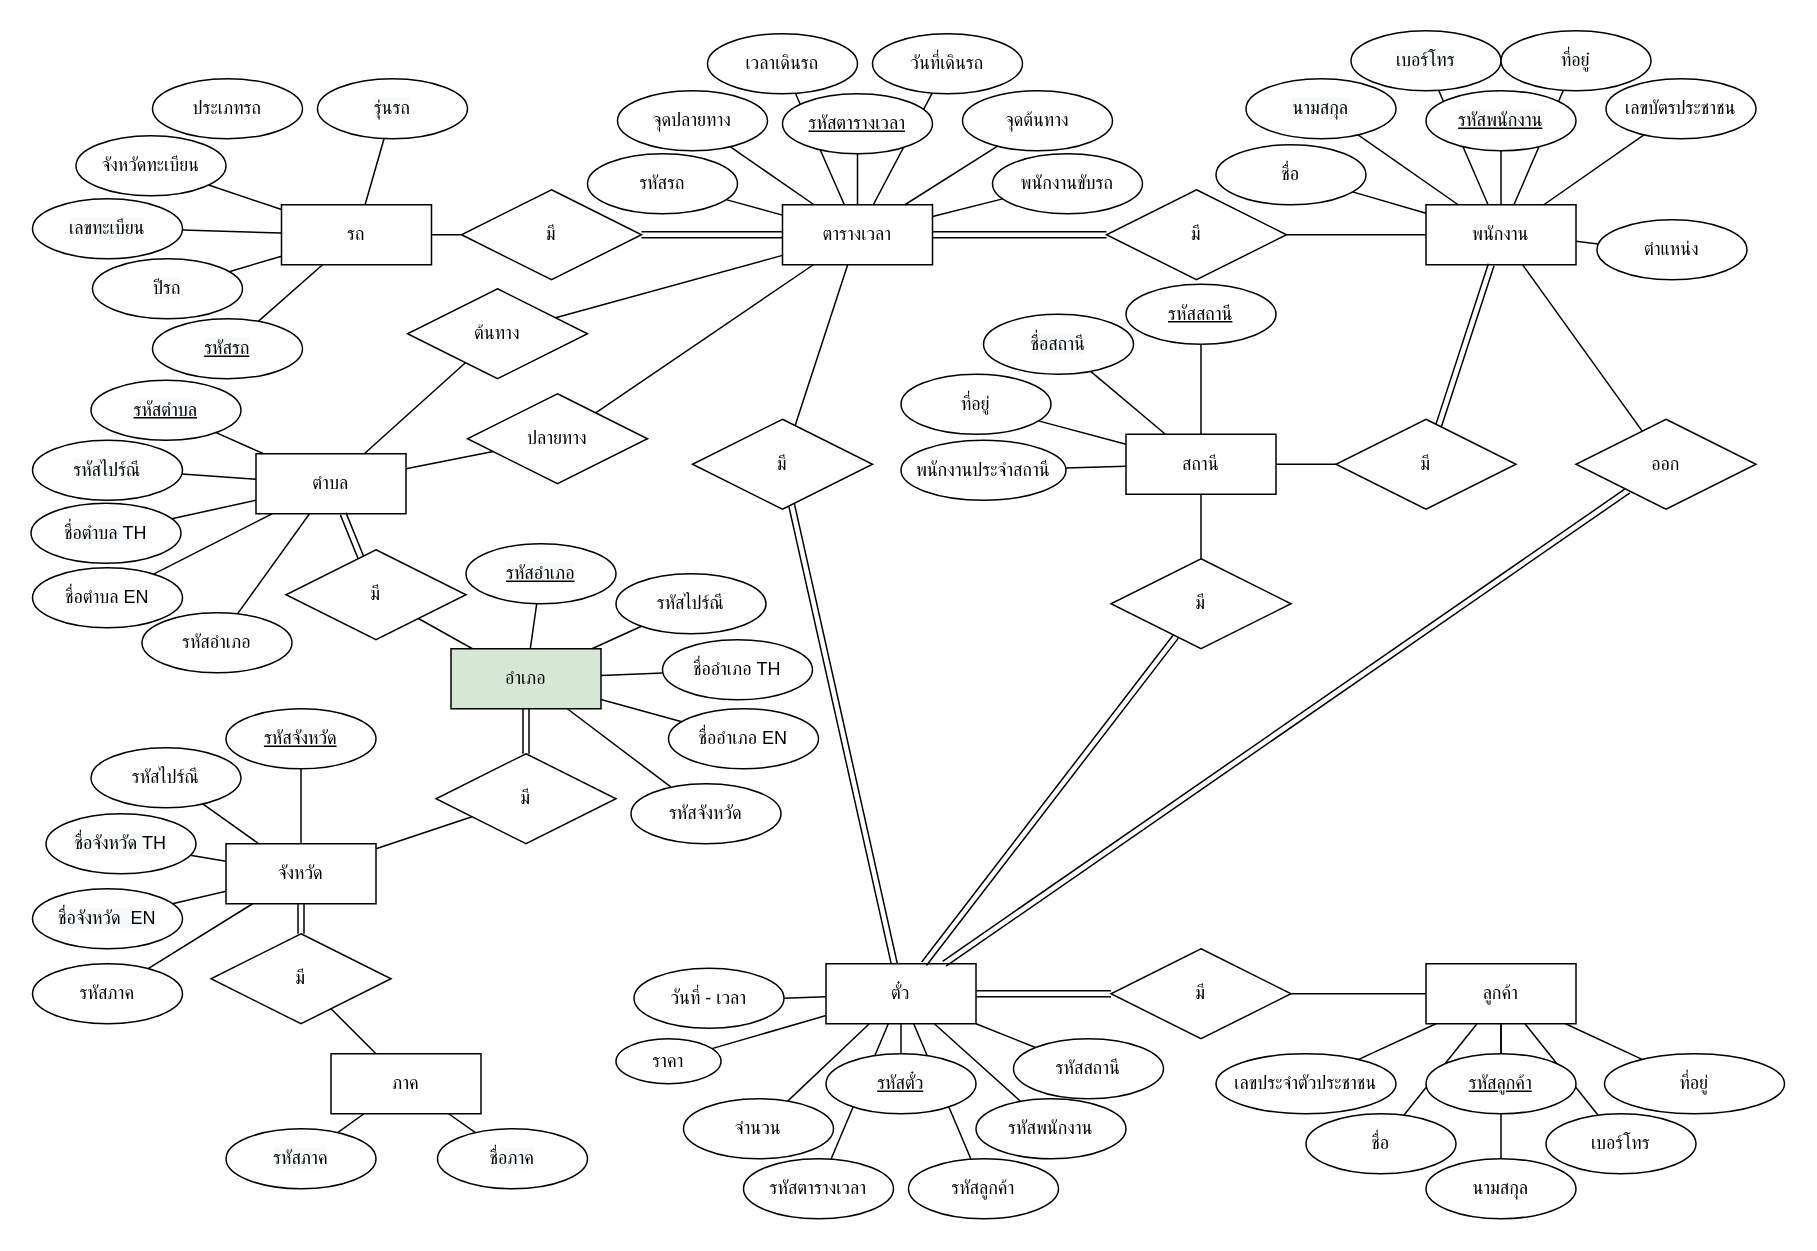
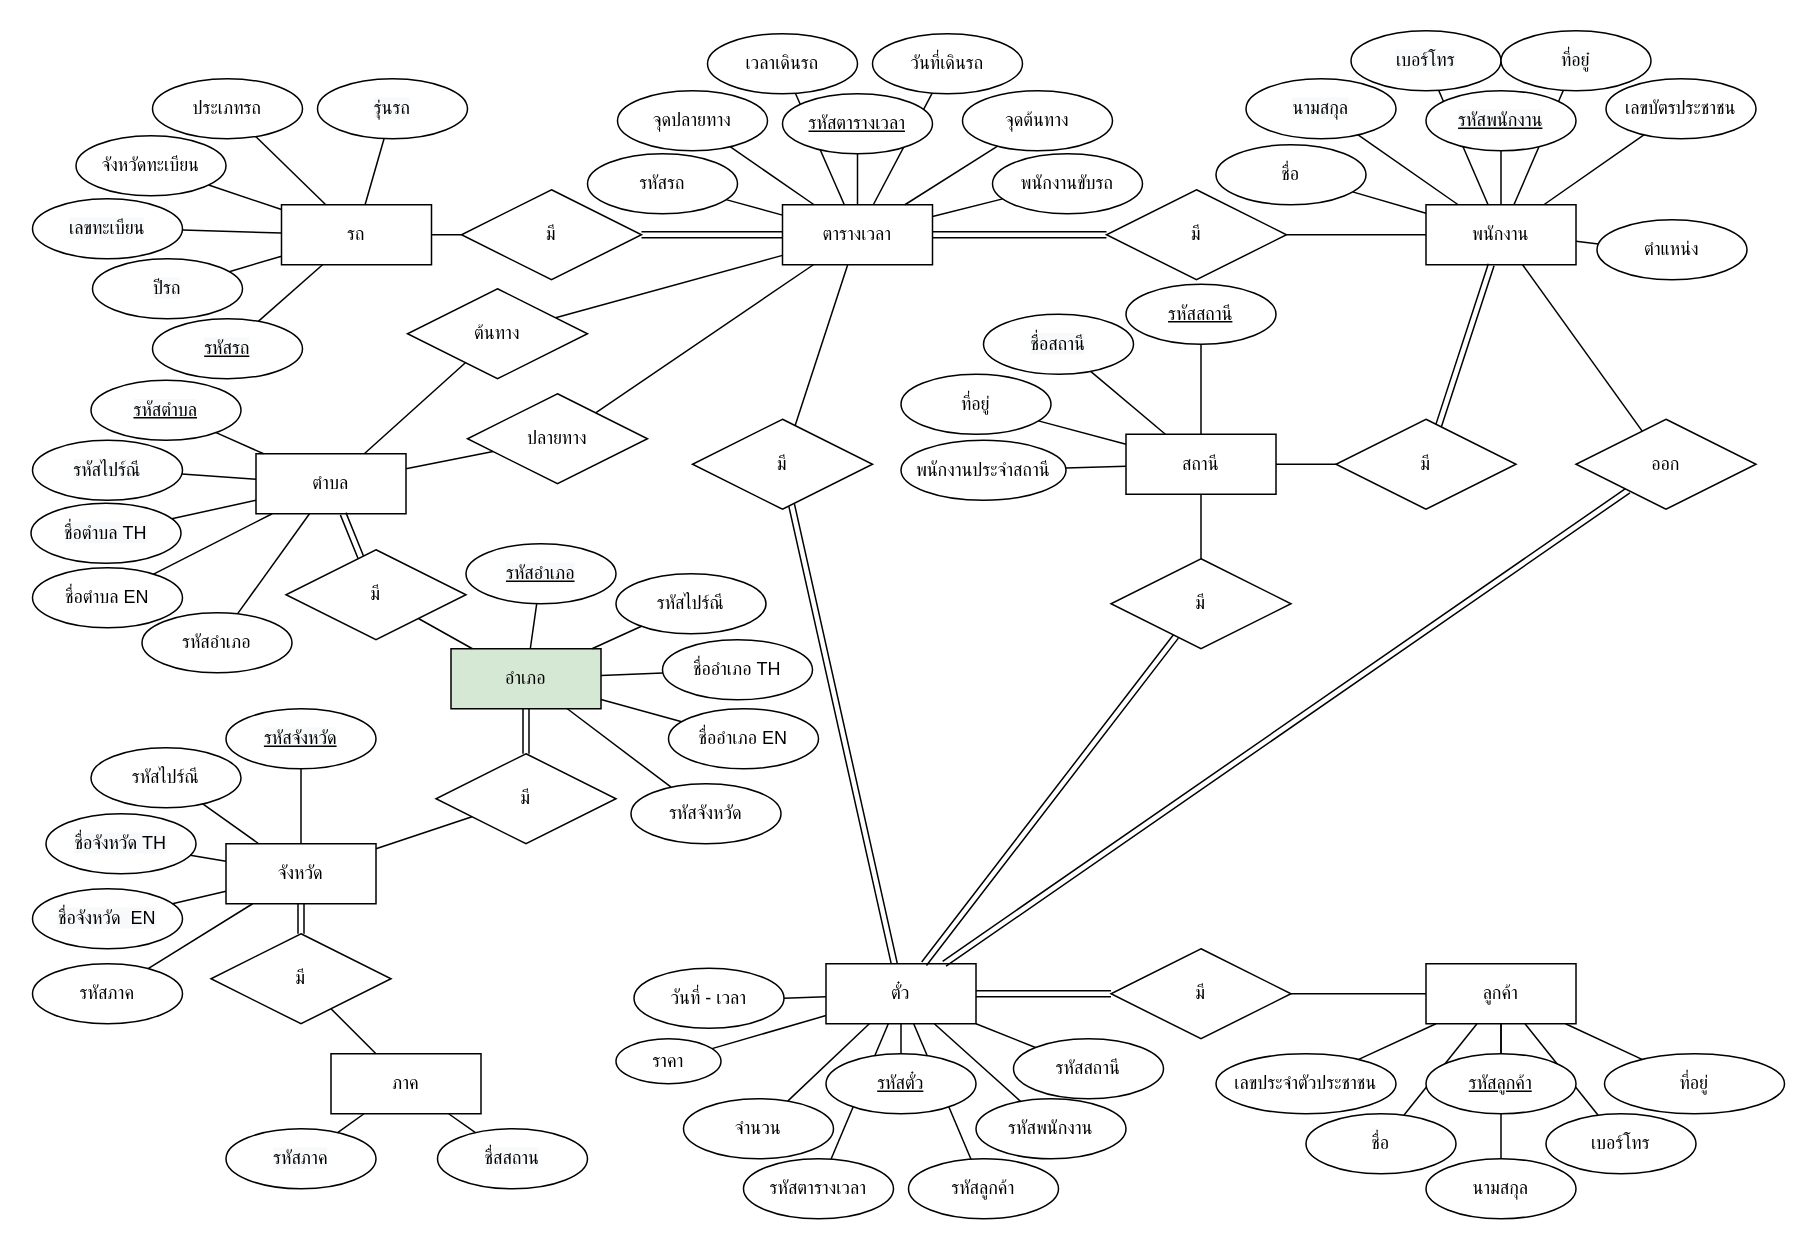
edge "ประเภทรถ" -- "รถ": added
node "ชื่อภาค": label "ชื่อภาค" -> "ชื่สสถาน"
